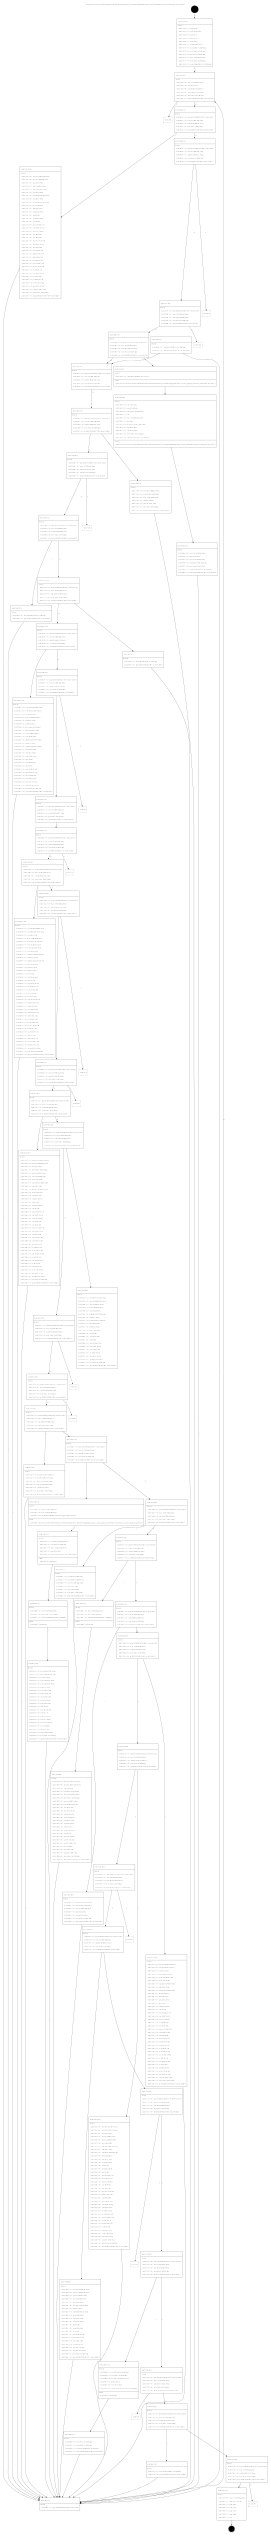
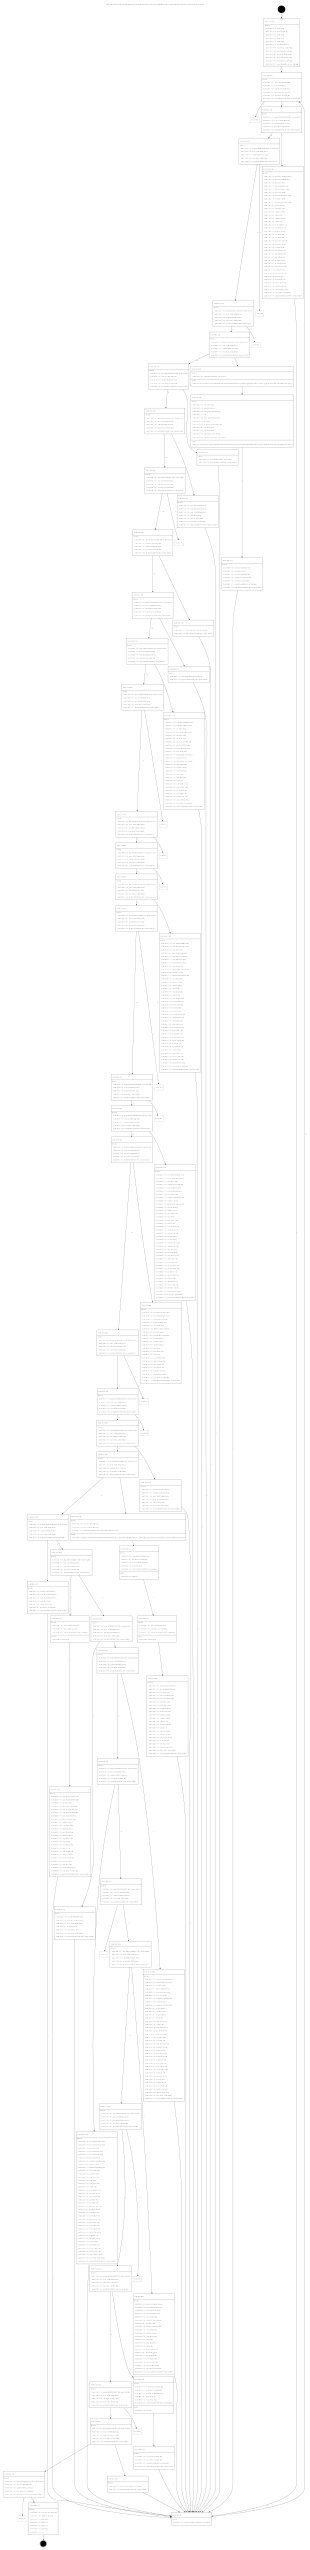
edge "0x401b6e [12]" -> "0x4014a3 [25]": reversed
node "0x401c1c": added
